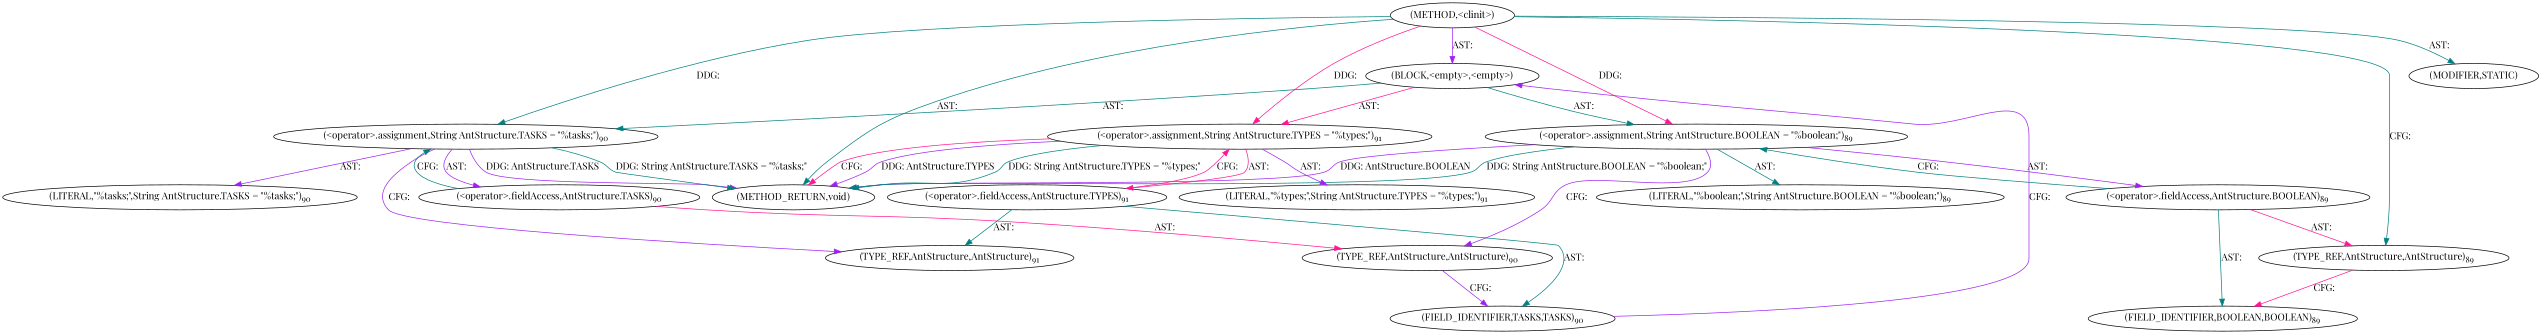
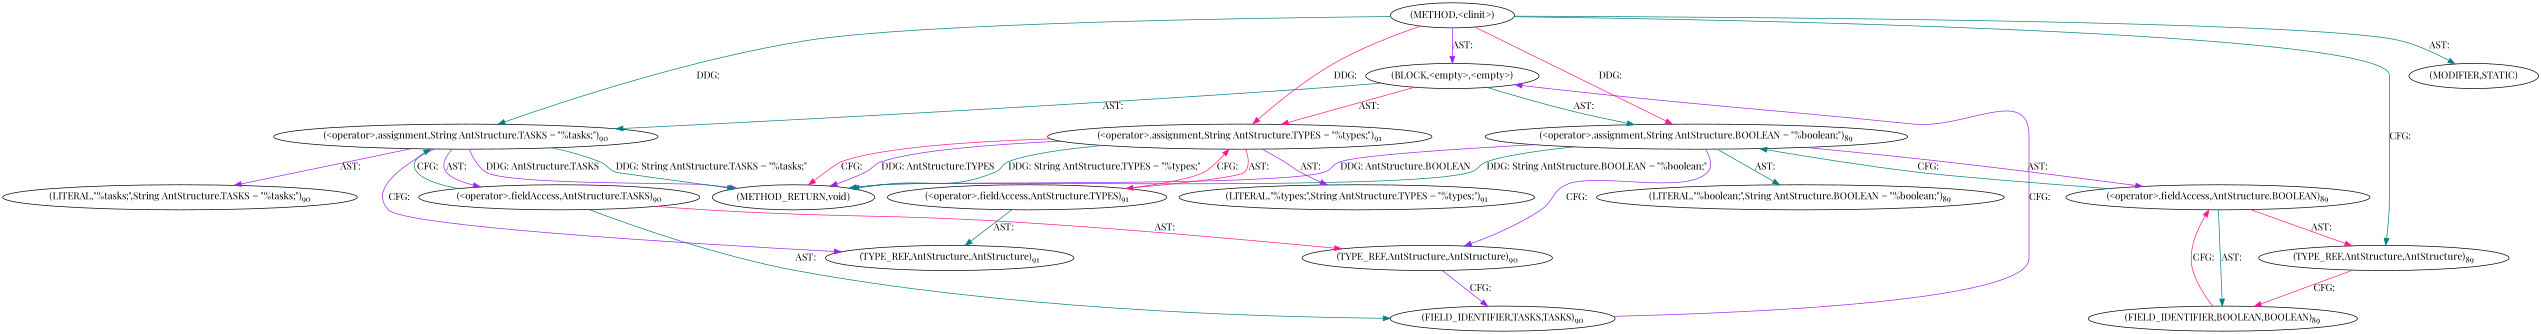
edge "(METHOD,<clinit>)" -> "(METHOD_RETURN,void)": removed, label "AST:"
edge "(<operator>.fieldAccess,AntStructure.TYPES)" -> "(FIELD_IDENTIFIER,TASKS,TASKS)": now "(<operator>.fieldAccess,AntStructure.TASKS)" -> "(FIELD_IDENTIFIER,TASKS,TASKS)"
edge "(FIELD_IDENTIFIER,BOOLEAN,BOOLEAN)" -> "(<operator>.fieldAccess,AntStructure.BOOLEAN)": added, label "CFG:"
